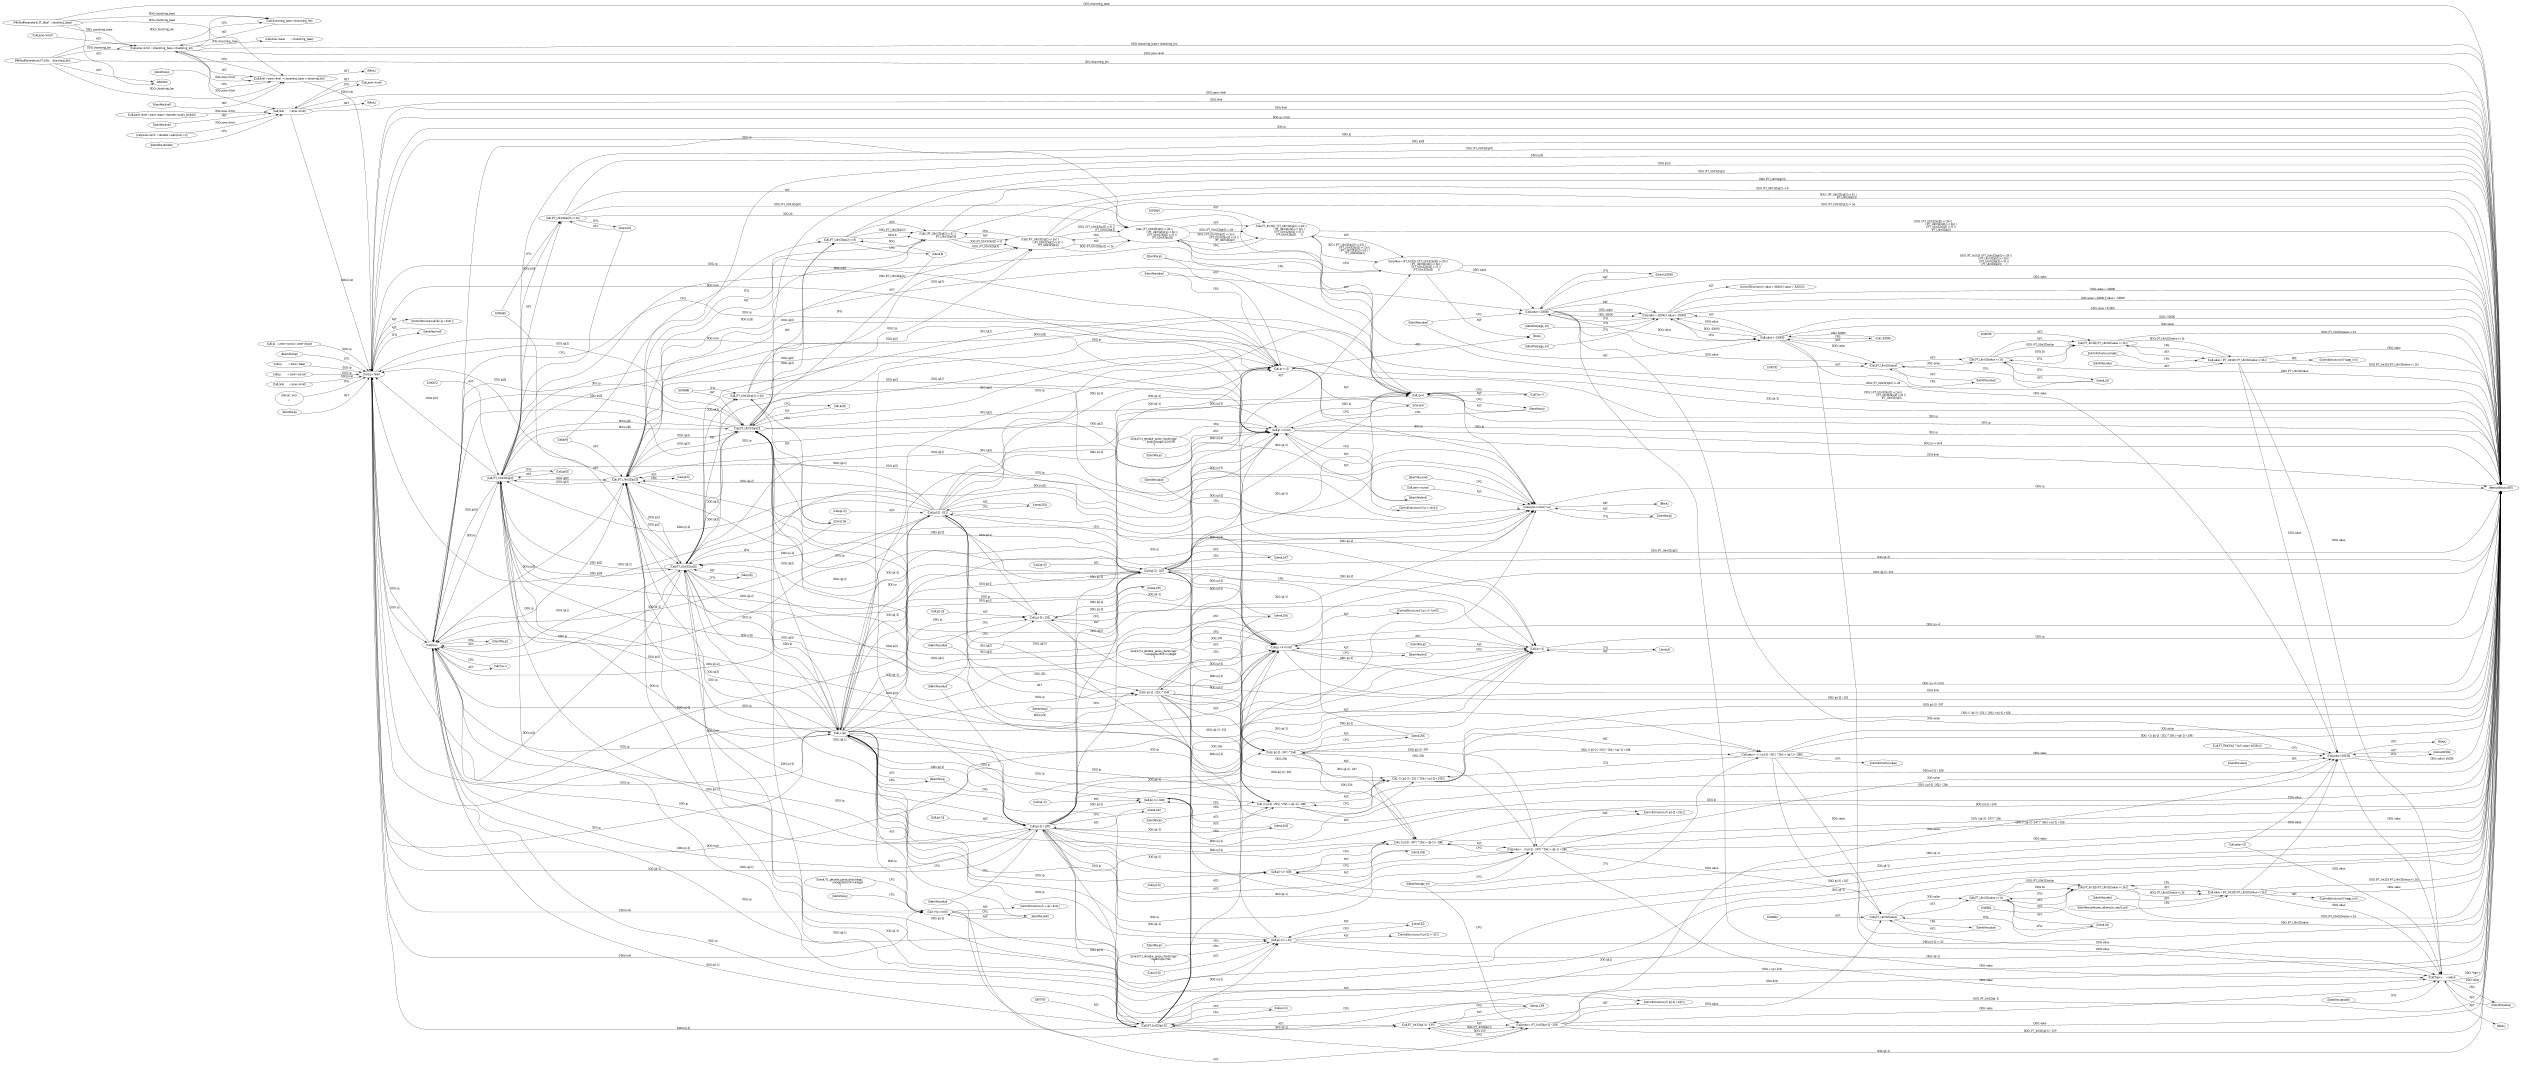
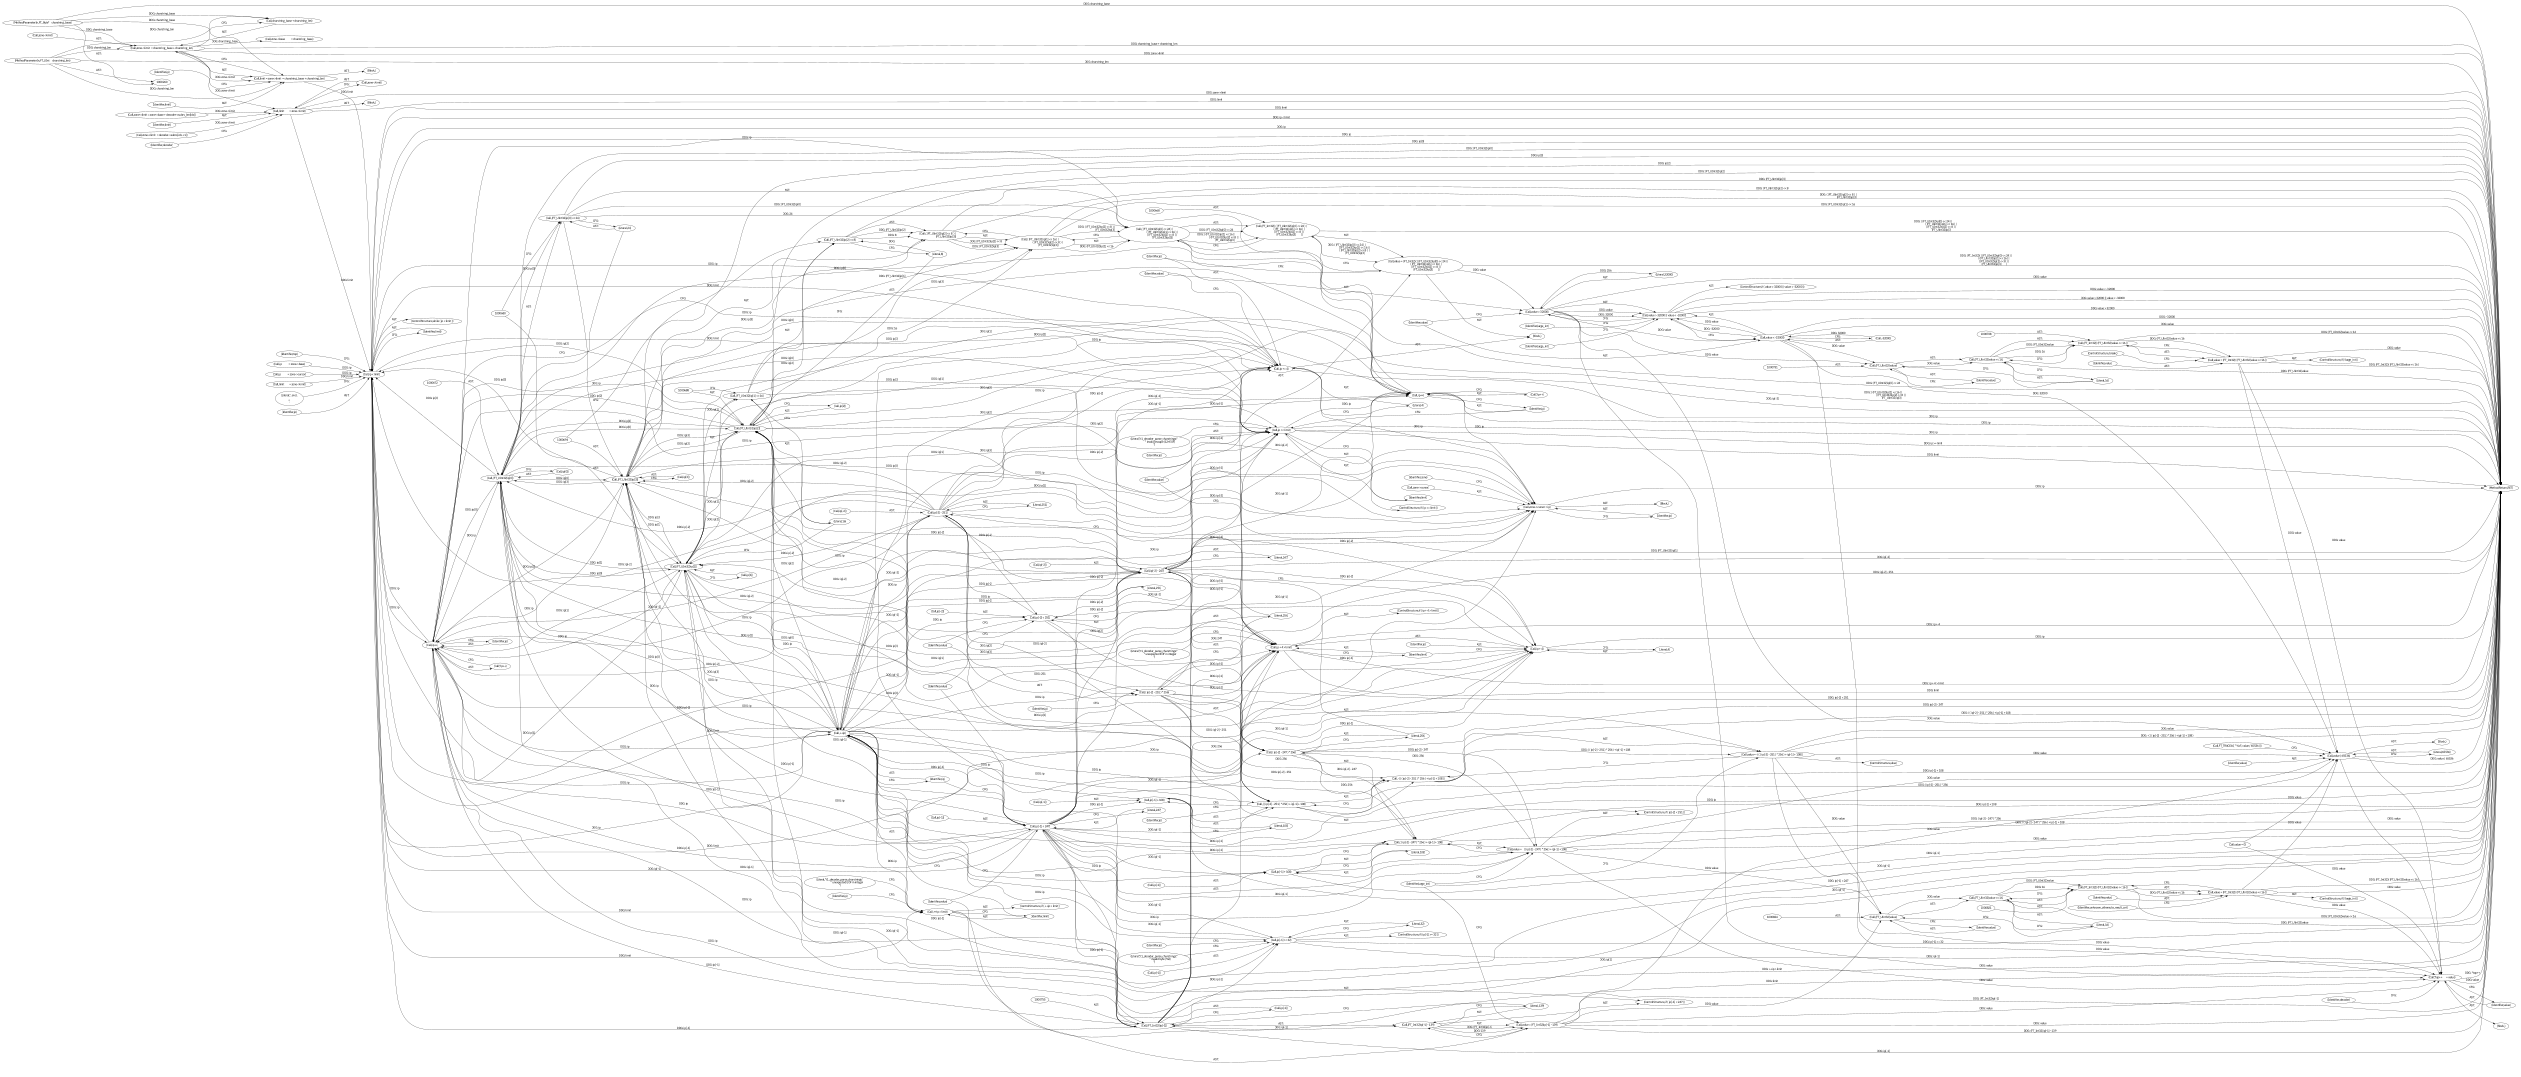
edge "(Call,value > 32000)" -> "(Literal,32000)": label "CFG: " -> "DDG: 256"
edge "(Call,( (FT_UInt32)ip[2] << 8  ) | (FT_UInt32)ip[3])" -> "(Call,(FT_UInt32)ip[3])": now "(Call,(FT_UInt32)ip[0] << 24)" -> "(Call,(FT_UInt32)ip[3])"
node "(Call,ip    = zone->cursor = zone->base)": removed
edge "(Call,value < -32000)" -> "(Call,value / 65536)": label "DDG: value" -> "DDG: 32000"
edge "(Call,( ip[-2] - 251 ) * 256)" -> "(Call,ip[-1] >= 32)": now "(Call,ip[-1] < 247)" -> "(Call,ip[-1] >= 32)"
